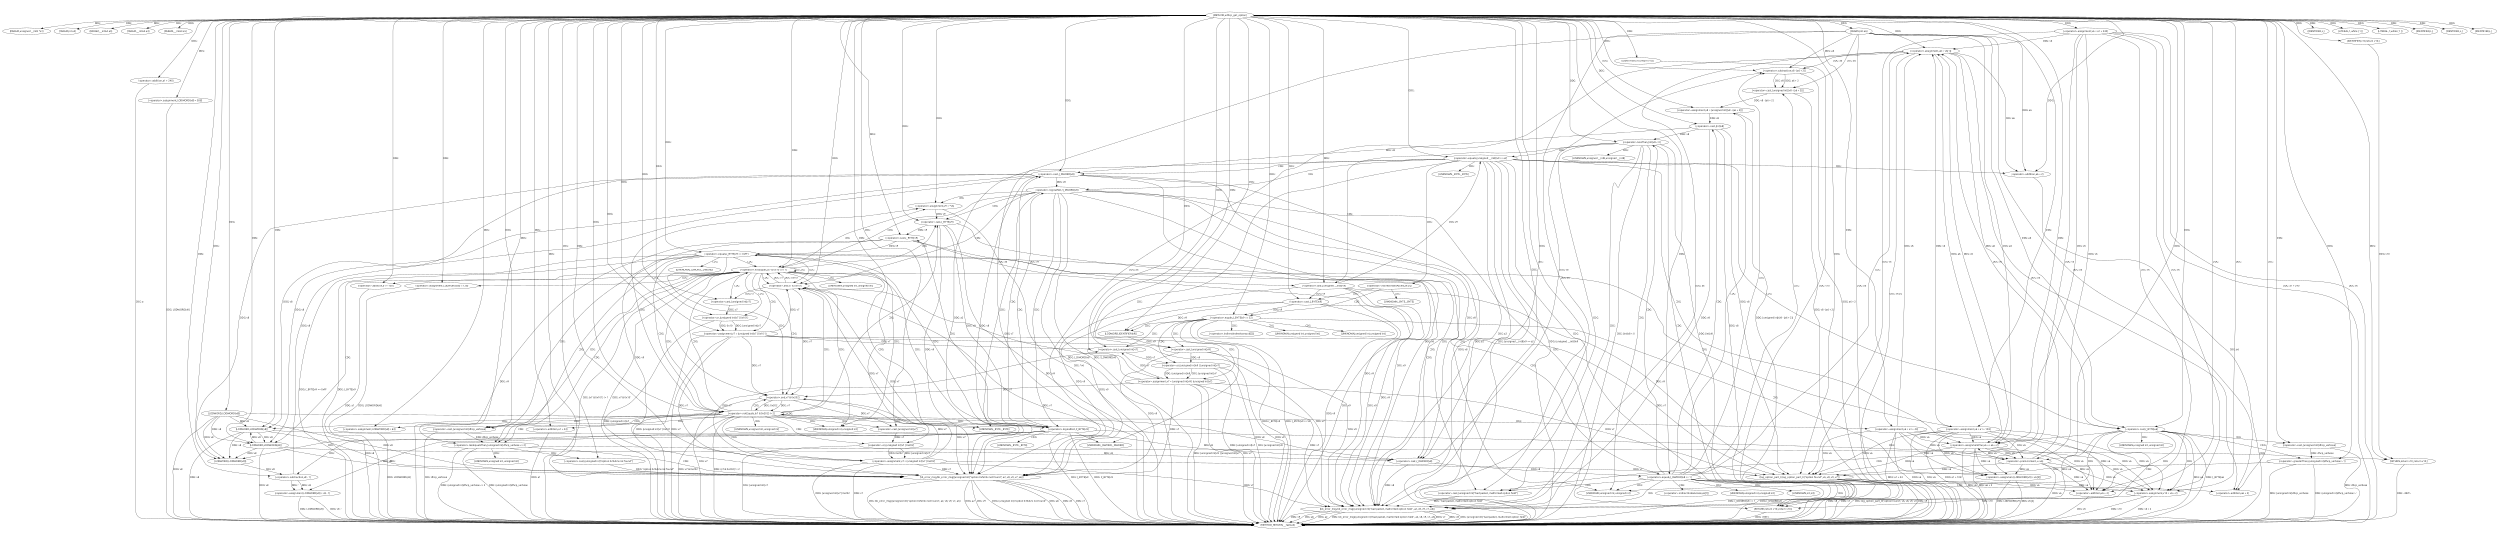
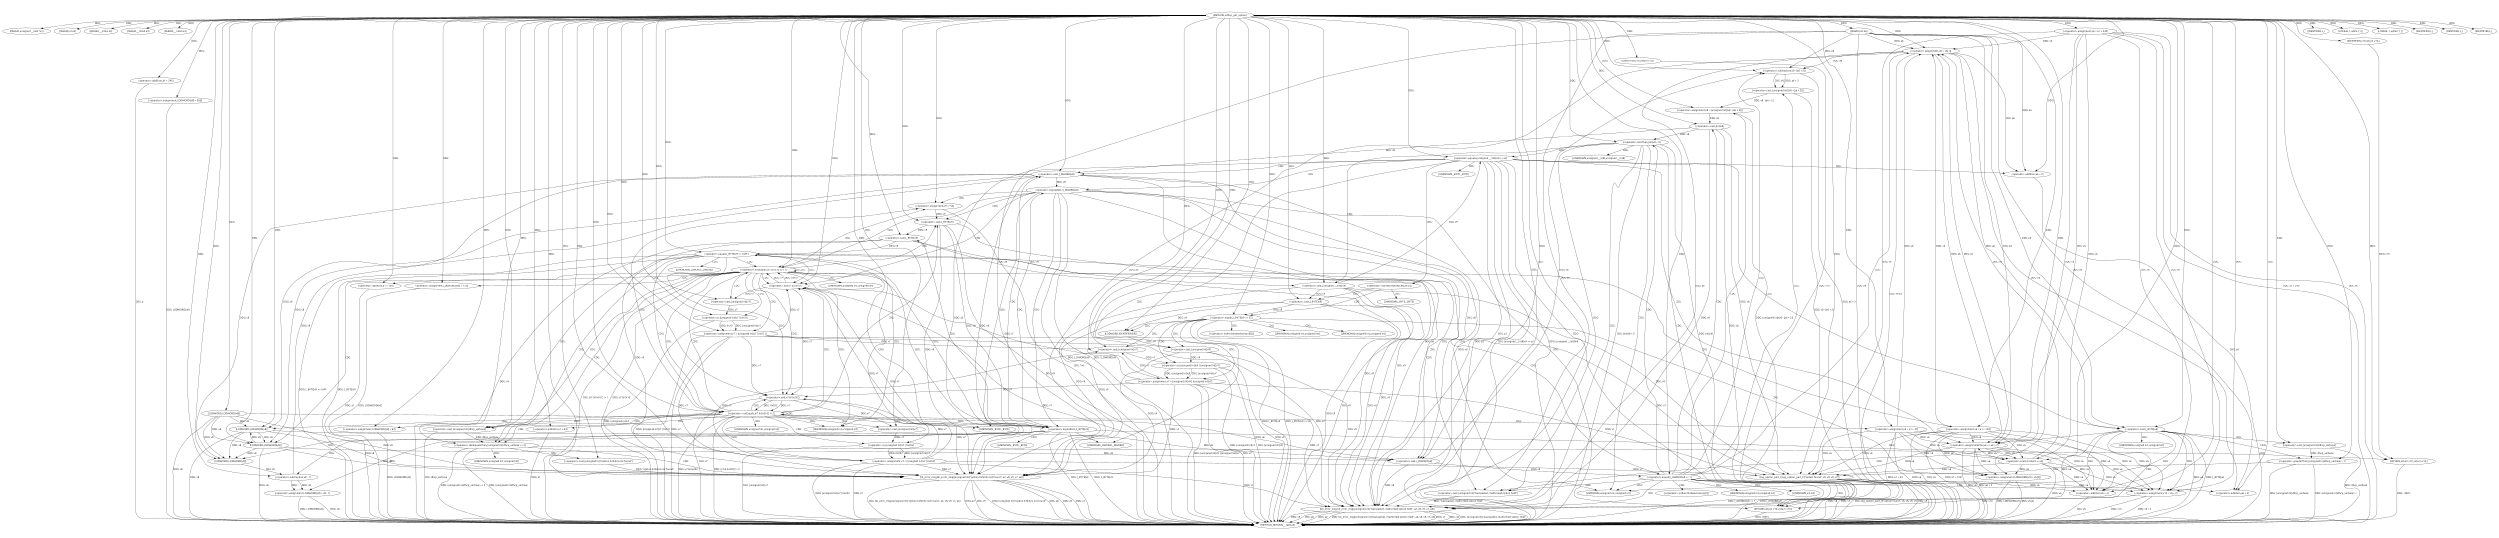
edge "(PARAM,int a6)" -> "(<operator>.cast,(unsigned int)(v8 - (a6 + 2)))": now "(PARAM,int a6)" -> "(<operator>.assignment,a6 = v6[1])"
